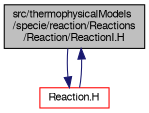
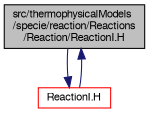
node "Reaction.H": label "Reaction.H" -> "ReactionI.H"
